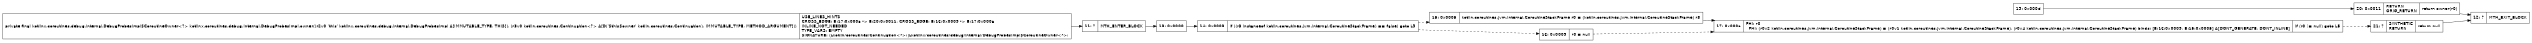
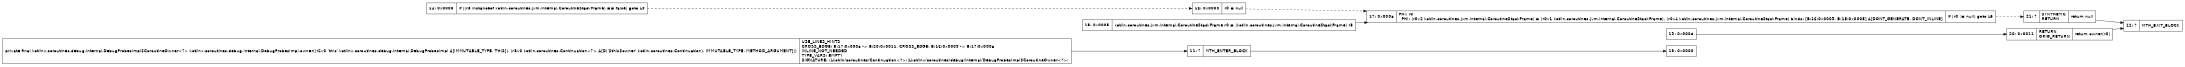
edge "14: 0x0003" -> "15: 0x0005": removed
edge "13: 0x0000" -> "14: 0x0003": removed
